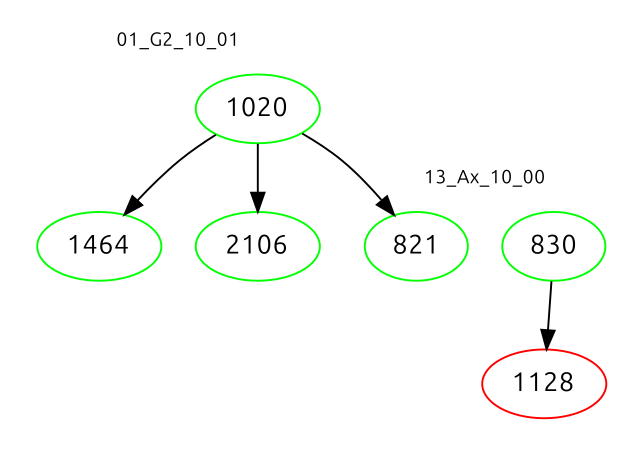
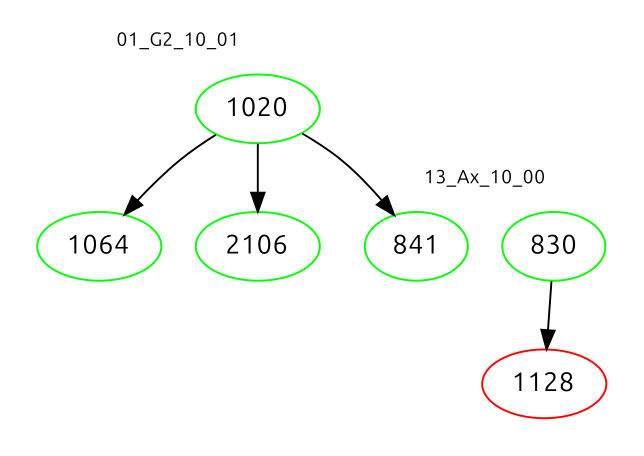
node "1464": label "1464" -> "1064"
node "821": label "821" -> "841"
